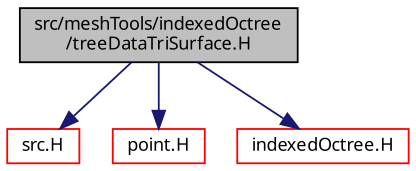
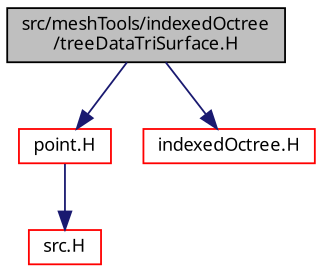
edge "src/meshTools/indexedOctree /treeDataTriSurface.H" -> "src.H": now "point.H" -> "src.H"
